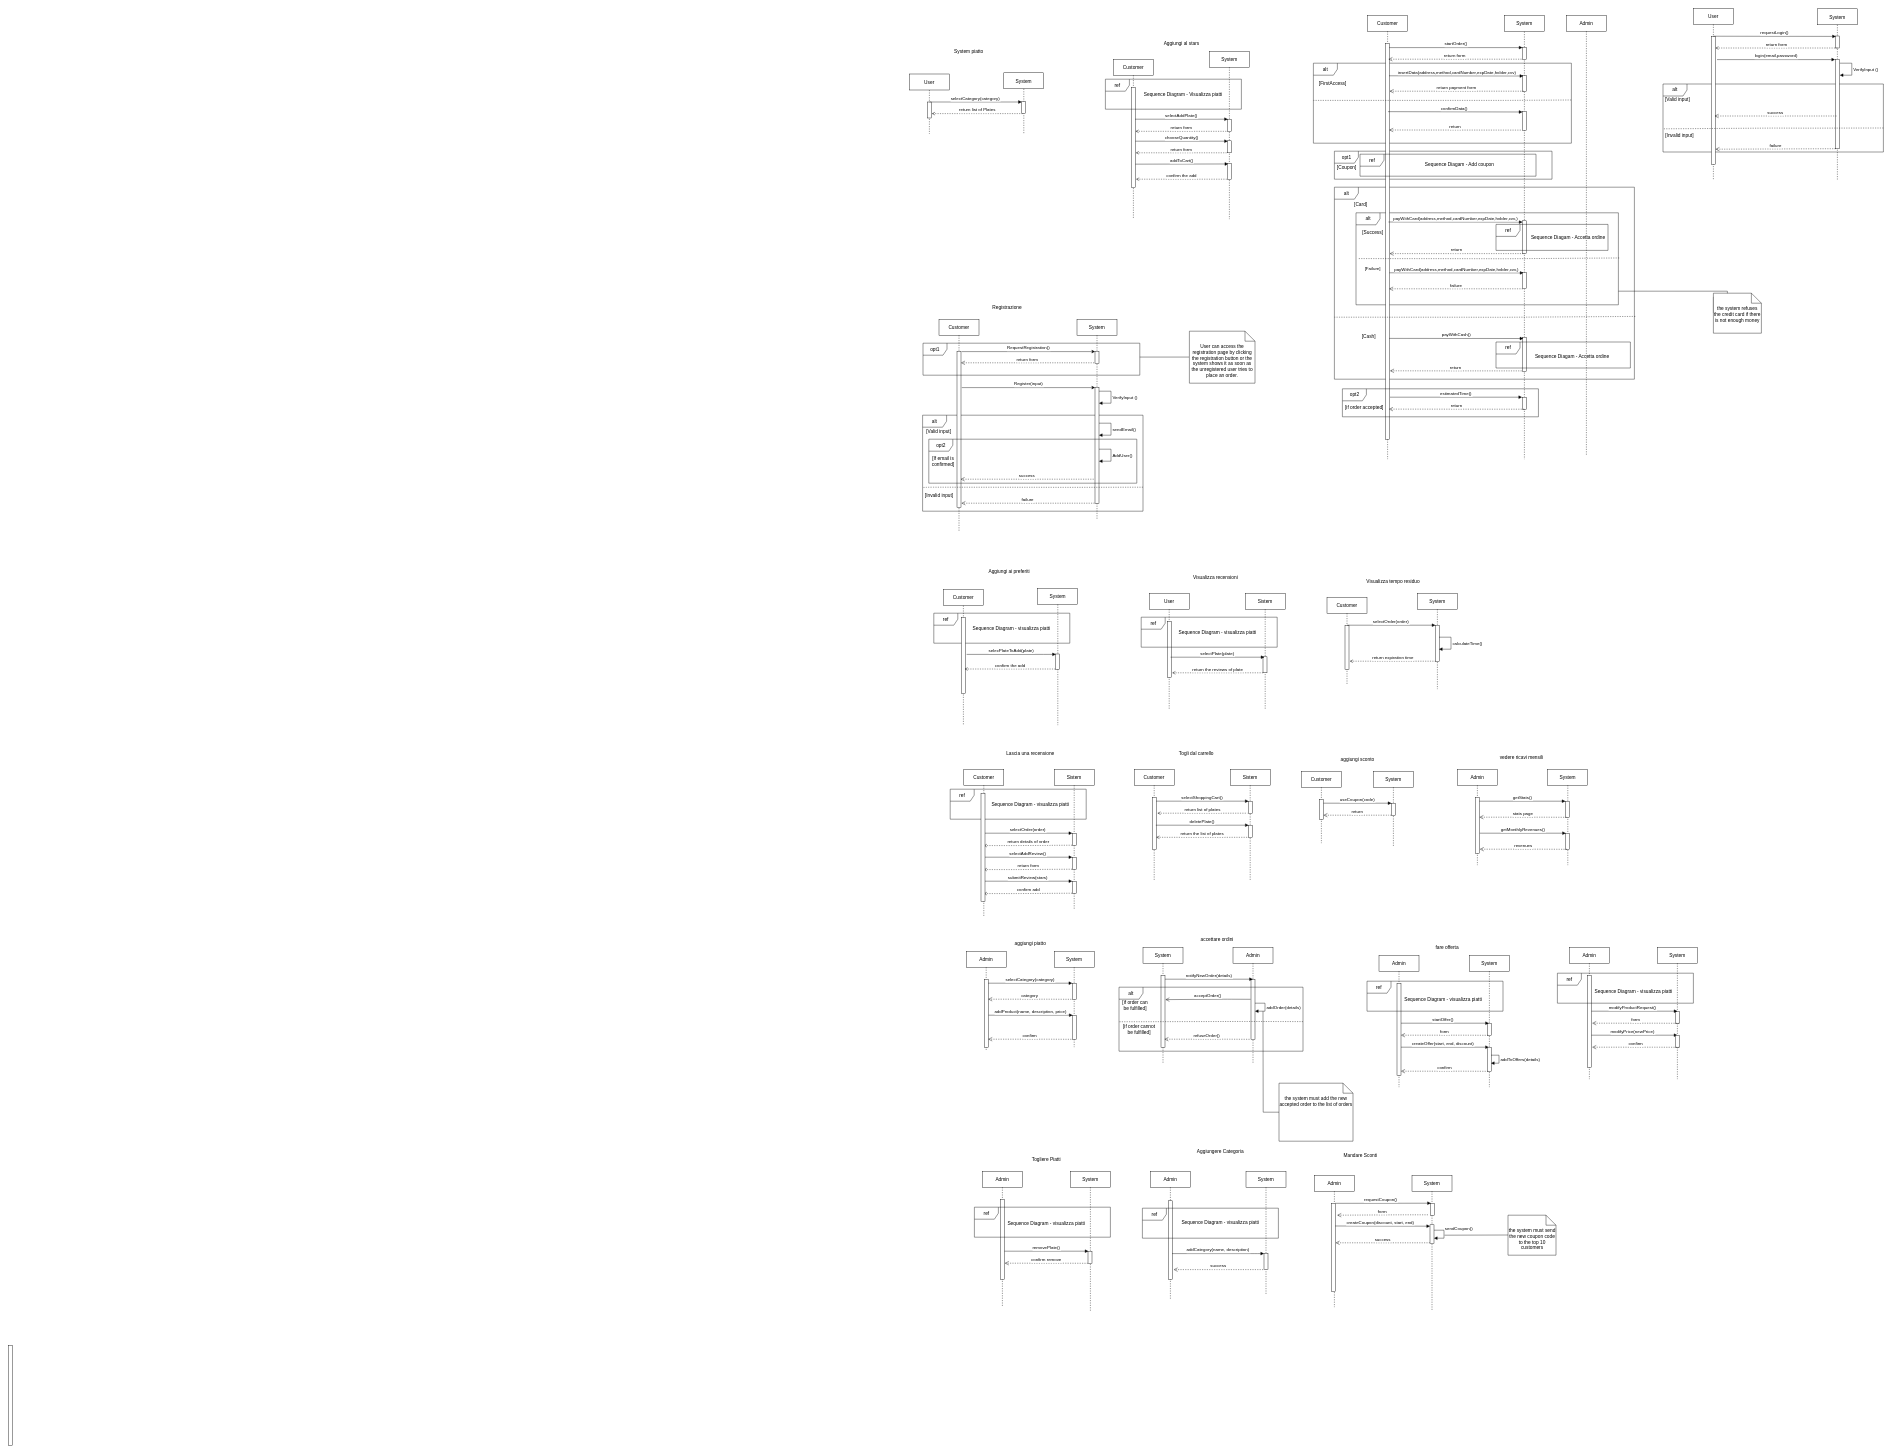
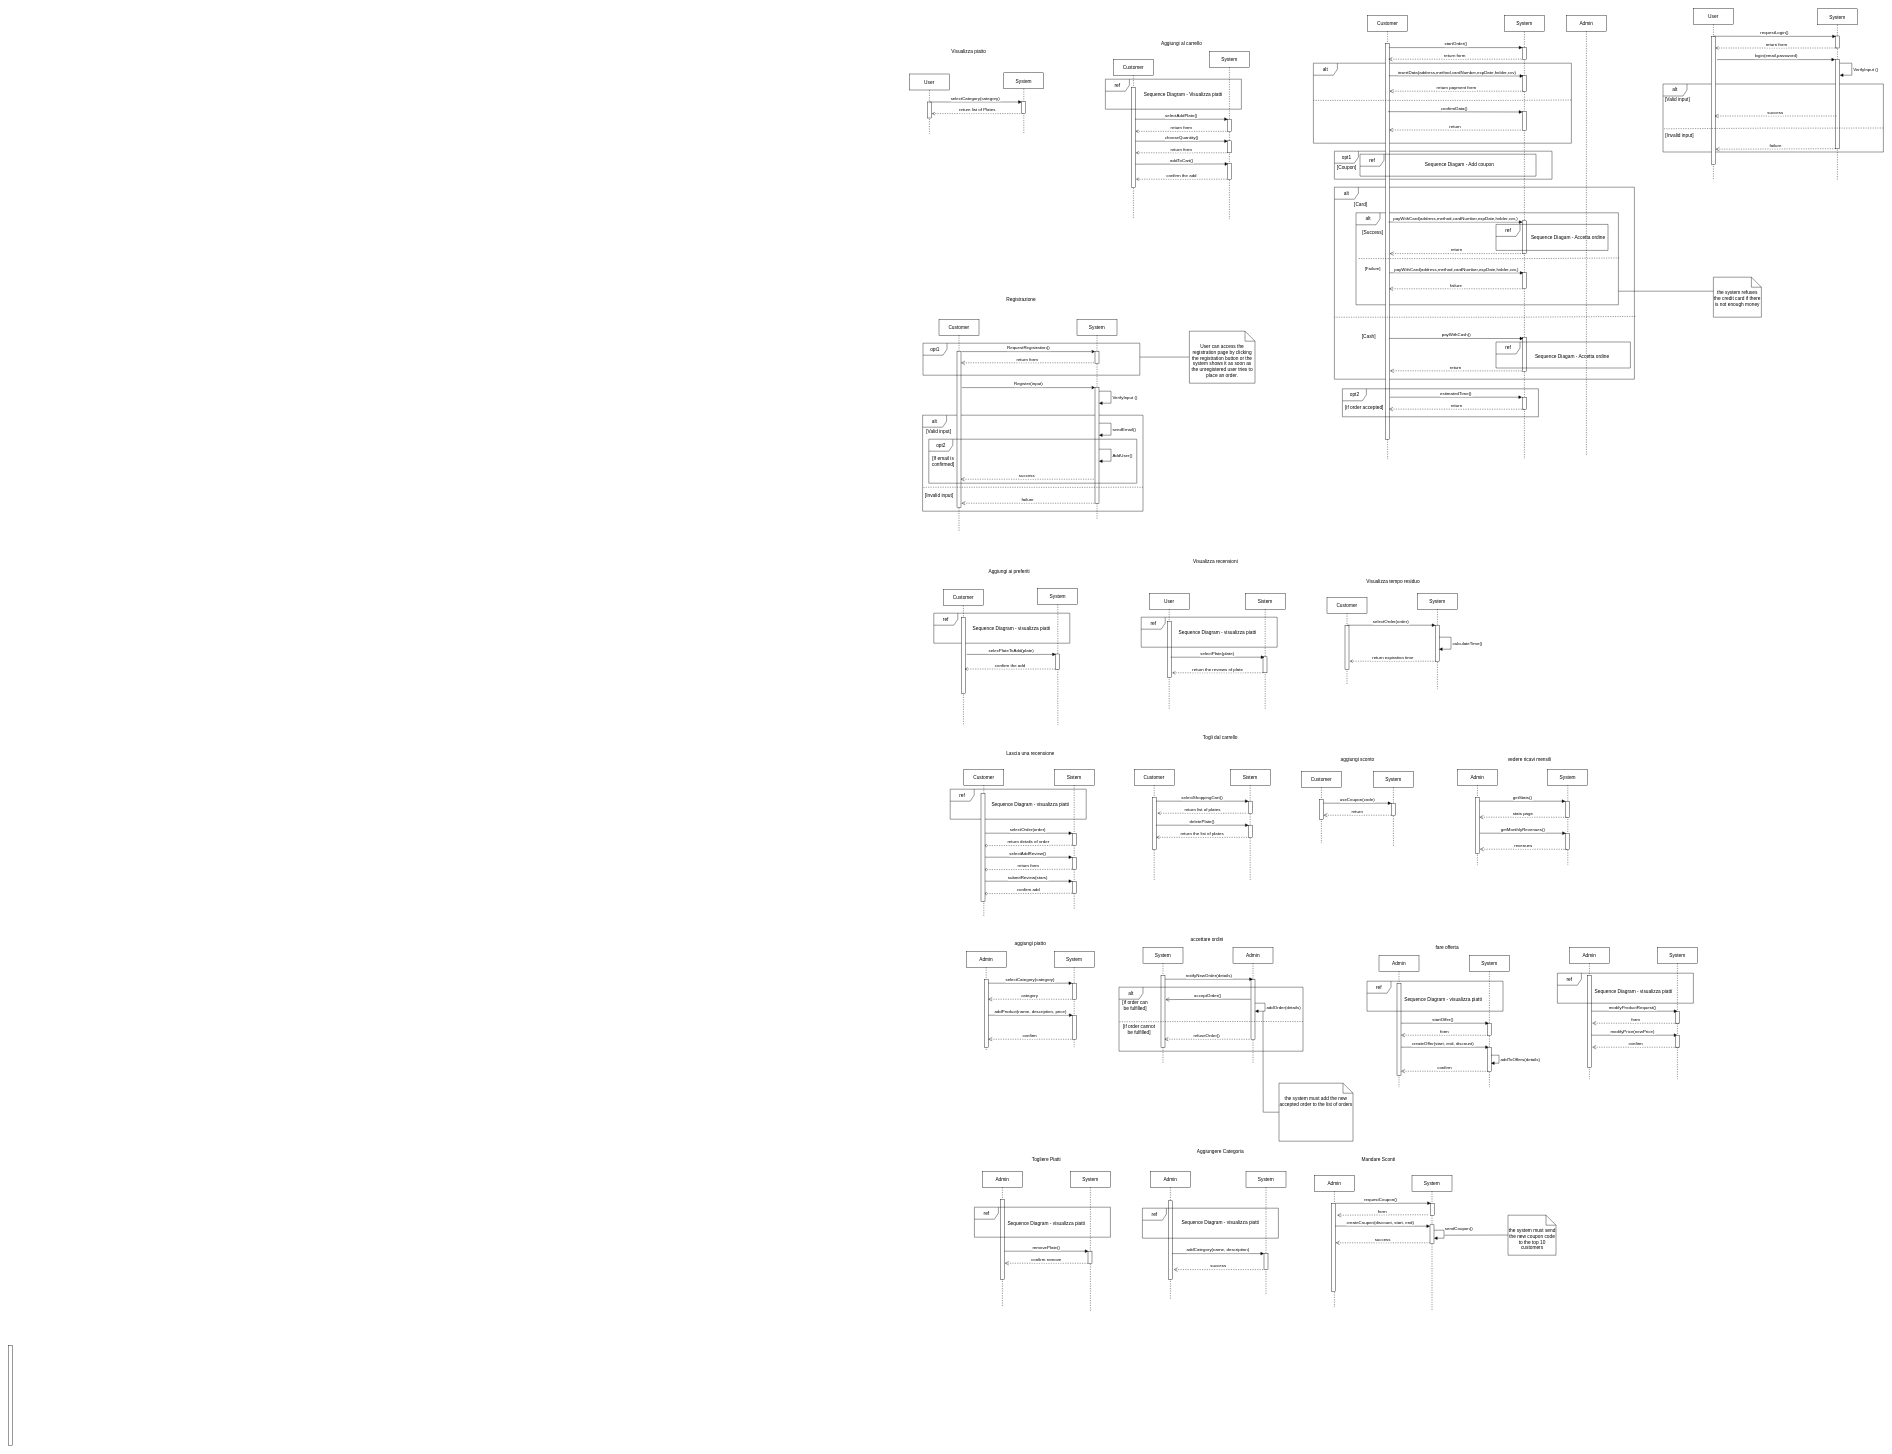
node "Aggiungi al stars": label "Aggiungi al stars" -> "Aggiungi al carrello"
node "System piatto": label "System piatto" -> "Visualizza piatto"
node "[FirstAccess]": removed
node "Registrazione": moved (1007, 307) -> (1021, 299)
node "the system refuses the credit card if there is not enough money": moved (1737, 313) -> (1737, 297)
node "Visualizza recensioni": moved (1215, 577) -> (1215, 561)
node "Togli dal carrello": moved (1196, 753) -> (1220, 737)
node "vedere ricavi mensili": moved (1521, 757) -> (1529, 759)
node "accettare ordini": moved (1217, 939) -> (1207, 939)
node "Mandare Sconti": moved (1361, 1155) -> (1379, 1159)
